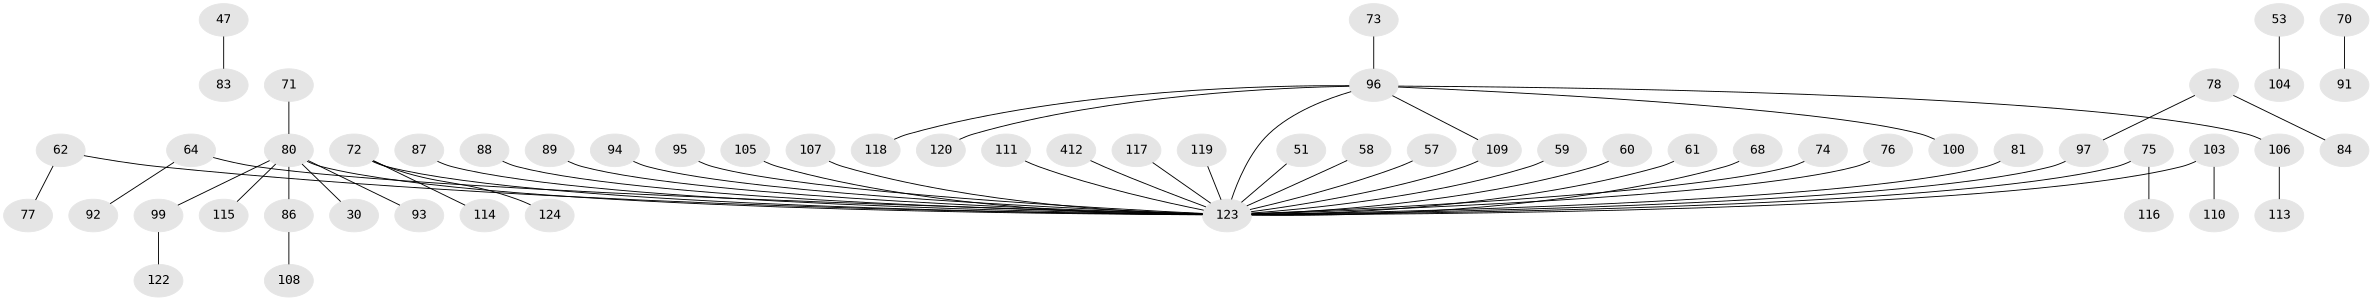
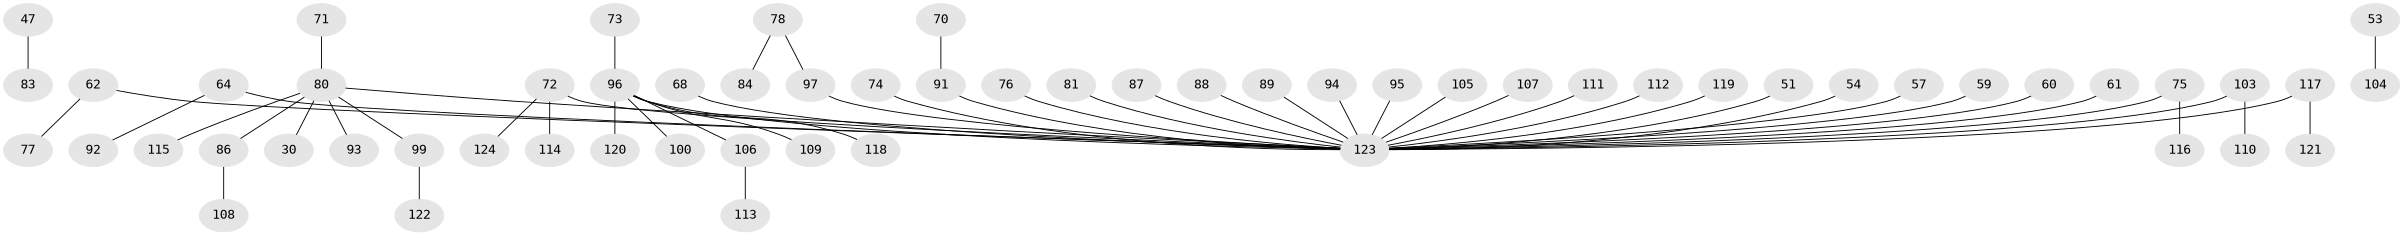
node "412": label "412" -> "112"
node "58": label "58" -> "54"
node "121": added
edge "109" -- "123": now "91" -- "123"
